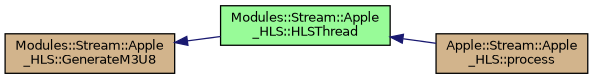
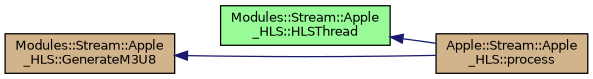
edge "Modules::Stream::Apple _HLS::HLSThread" -> "Modules::Stream::Apple _HLS::GenerateM3U8": now "Apple::Stream::Apple _HLS::process" -> "Modules::Stream::Apple _HLS::GenerateM3U8"
